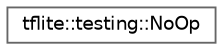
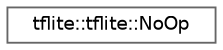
node "tflite::testing::NoOp": label "tflite::testing::NoOp" -> "tflite::tflite::NoOp"
